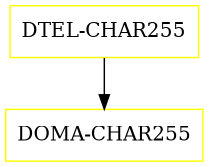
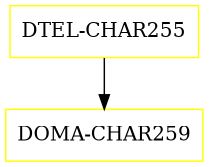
node "DOMA-CHAR255": label "DOMA-CHAR255" -> "DOMA-CHAR259"
